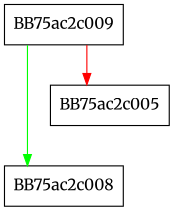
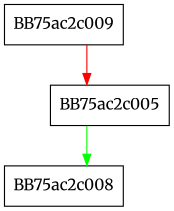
edge "BB75ac2c009" -> "BB75ac2c008": now "BB75ac2c005" -> "BB75ac2c008"
